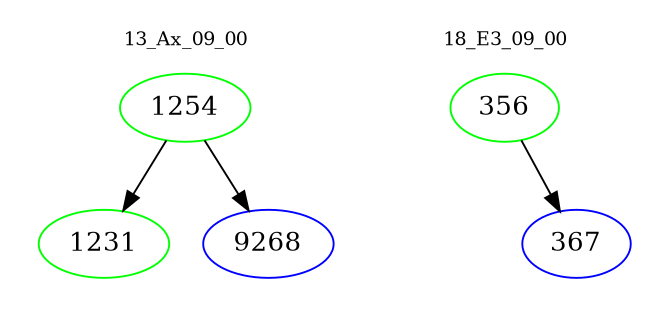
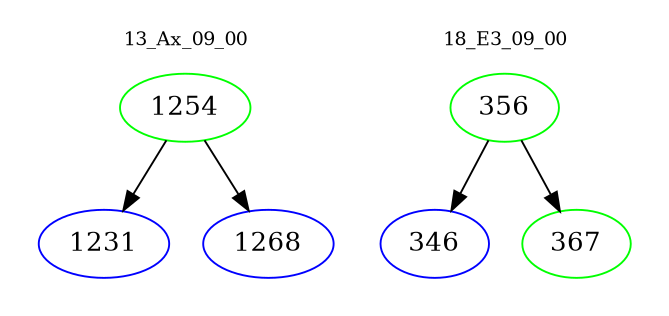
node "1231": color green -> blue
node "9268": label "9268" -> "1268"
node "346": added
node "367": color blue -> green
